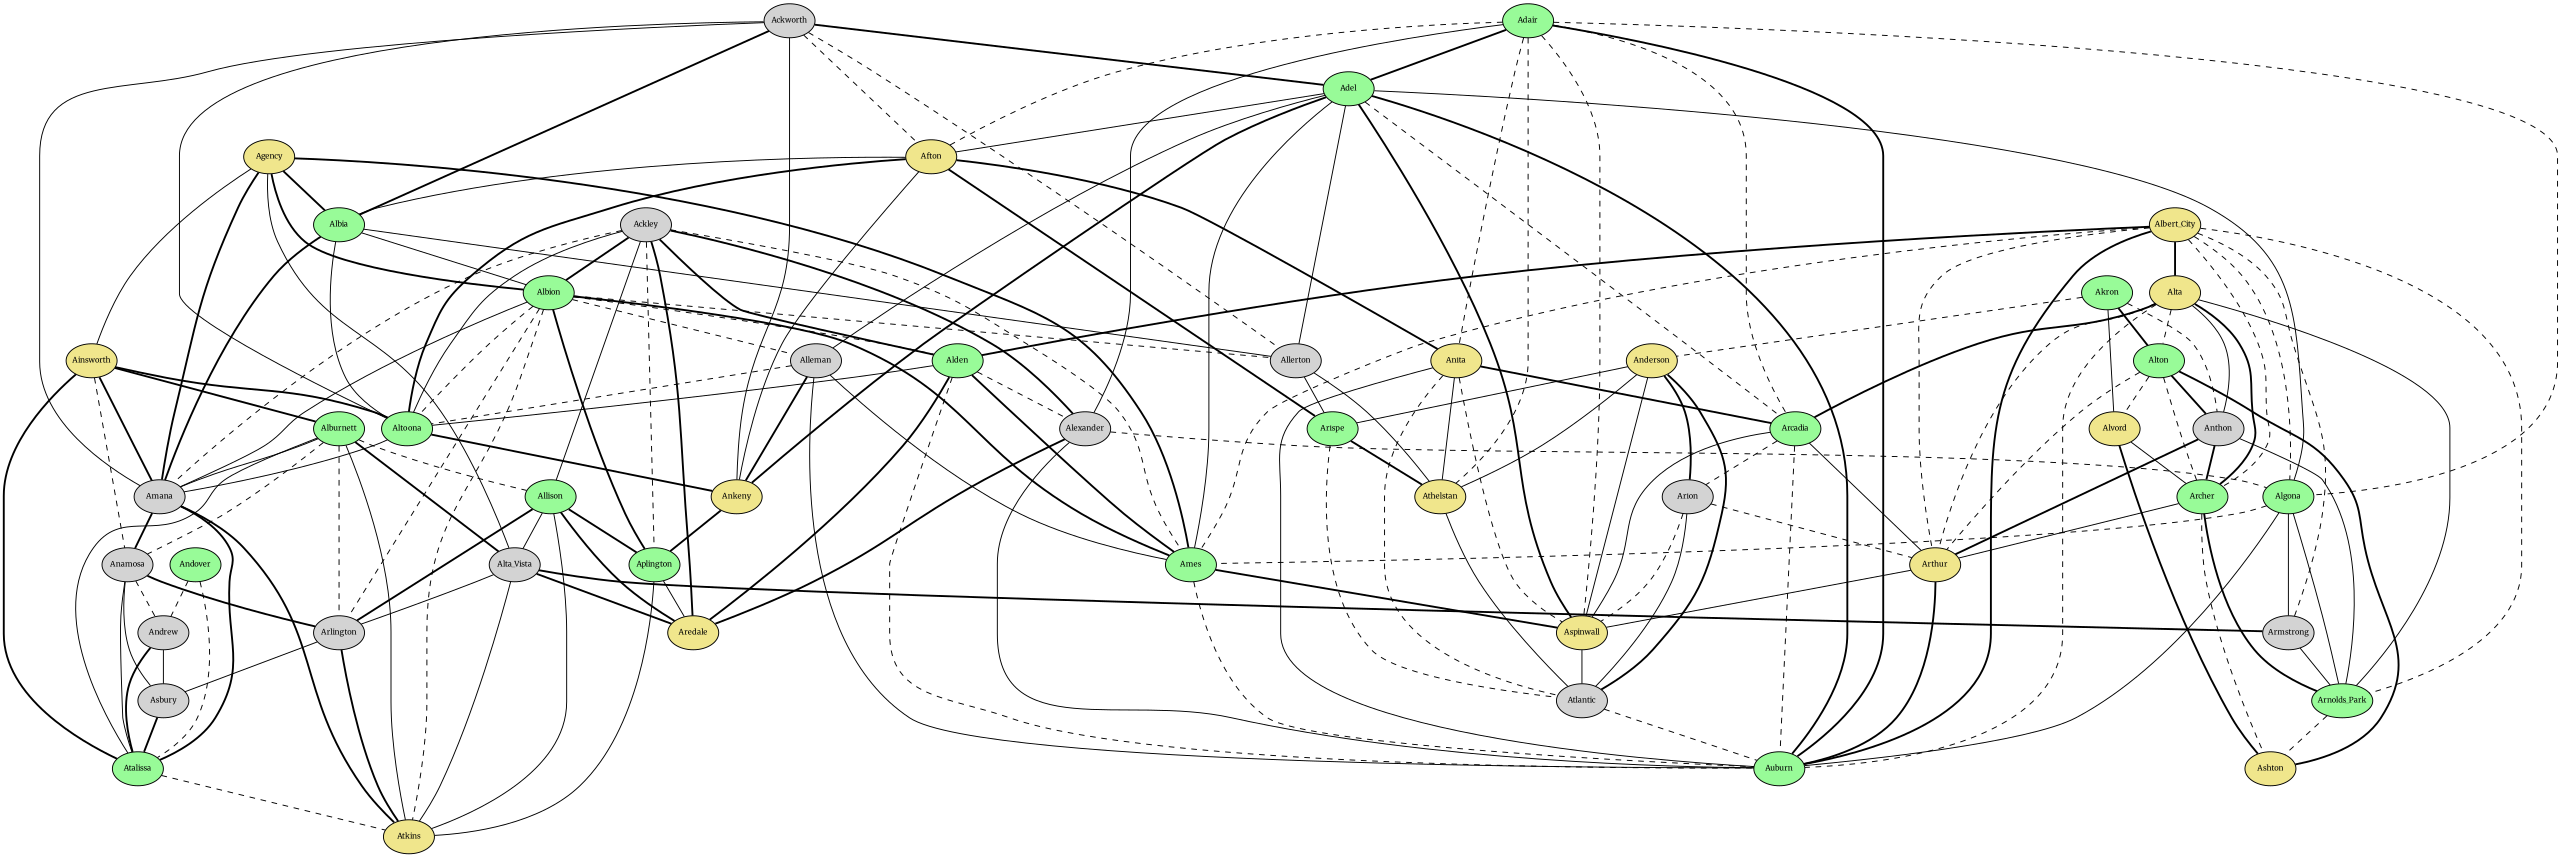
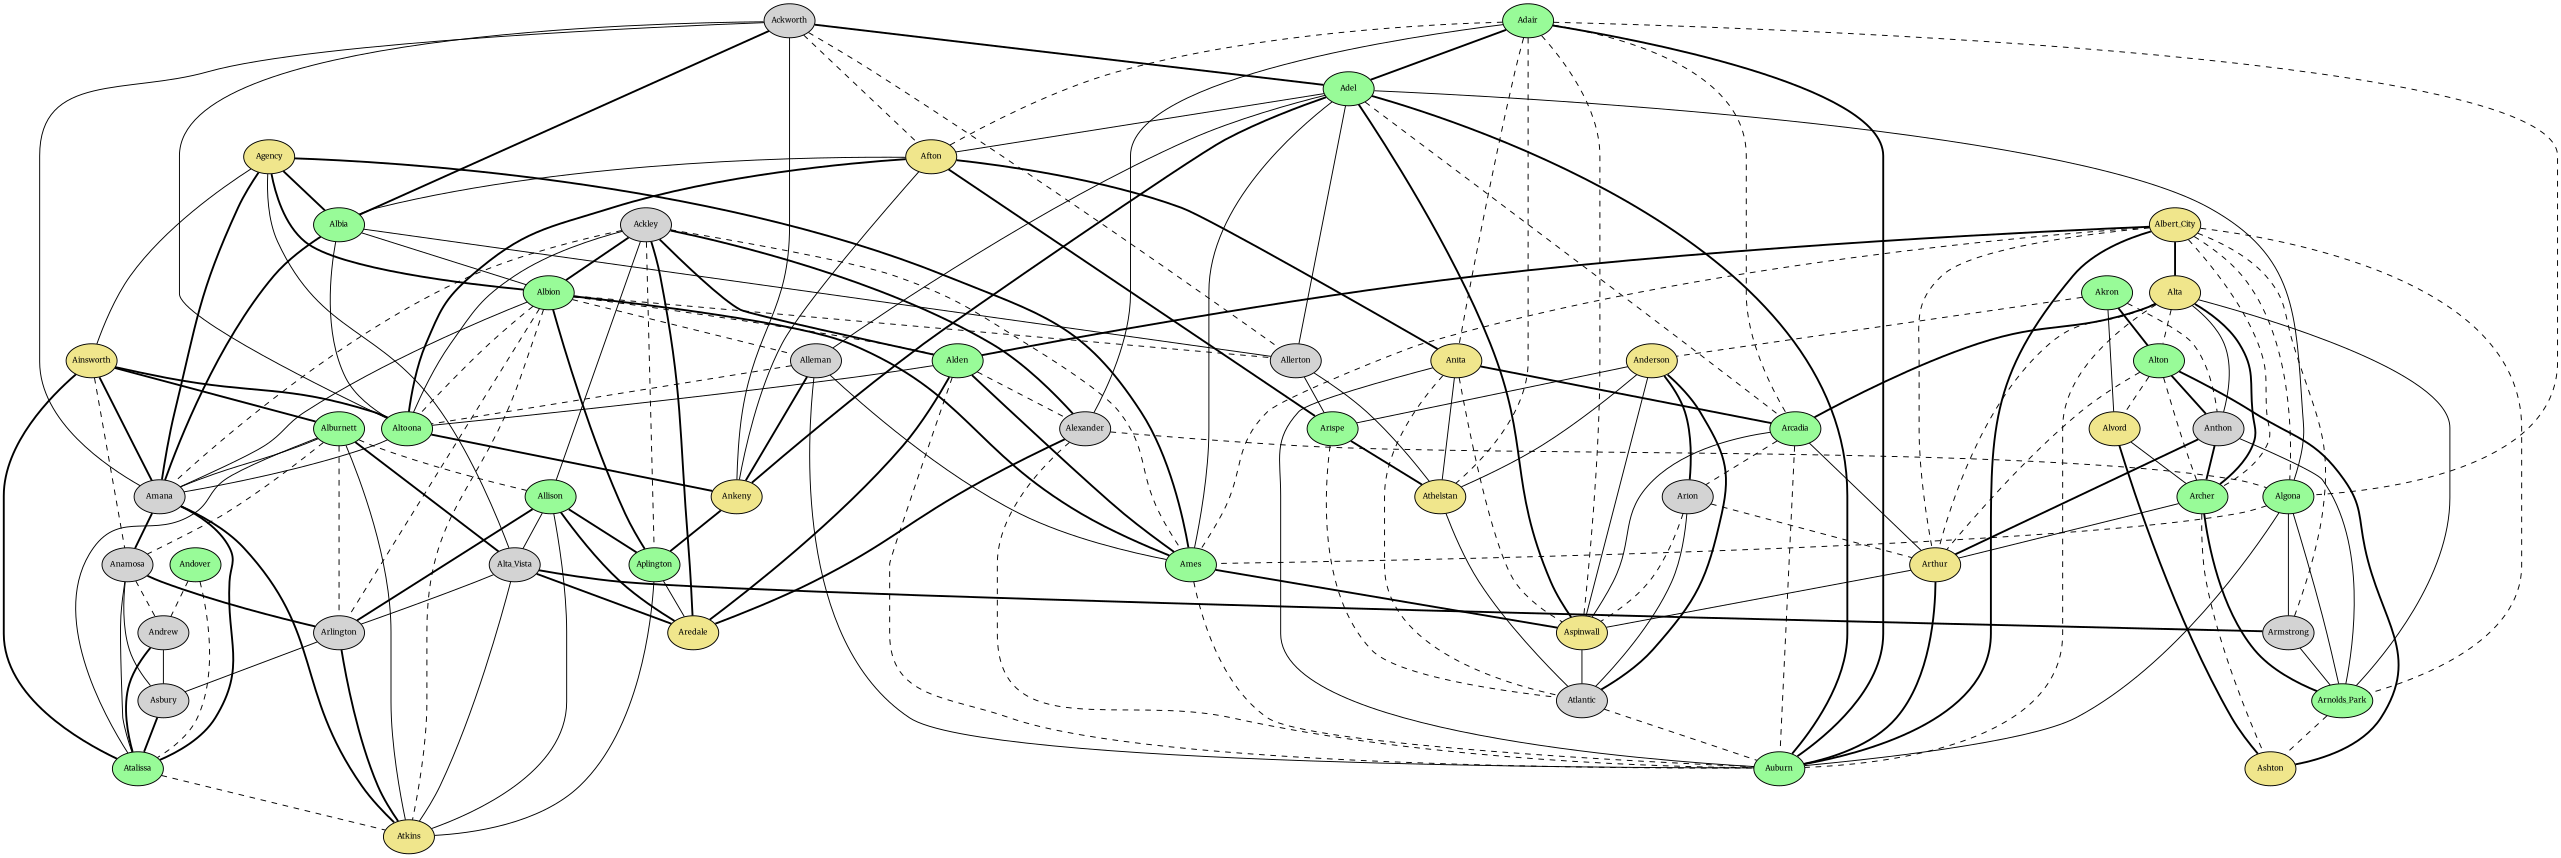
edge "Alexander" -- "Auburn": style solid -> dashed
